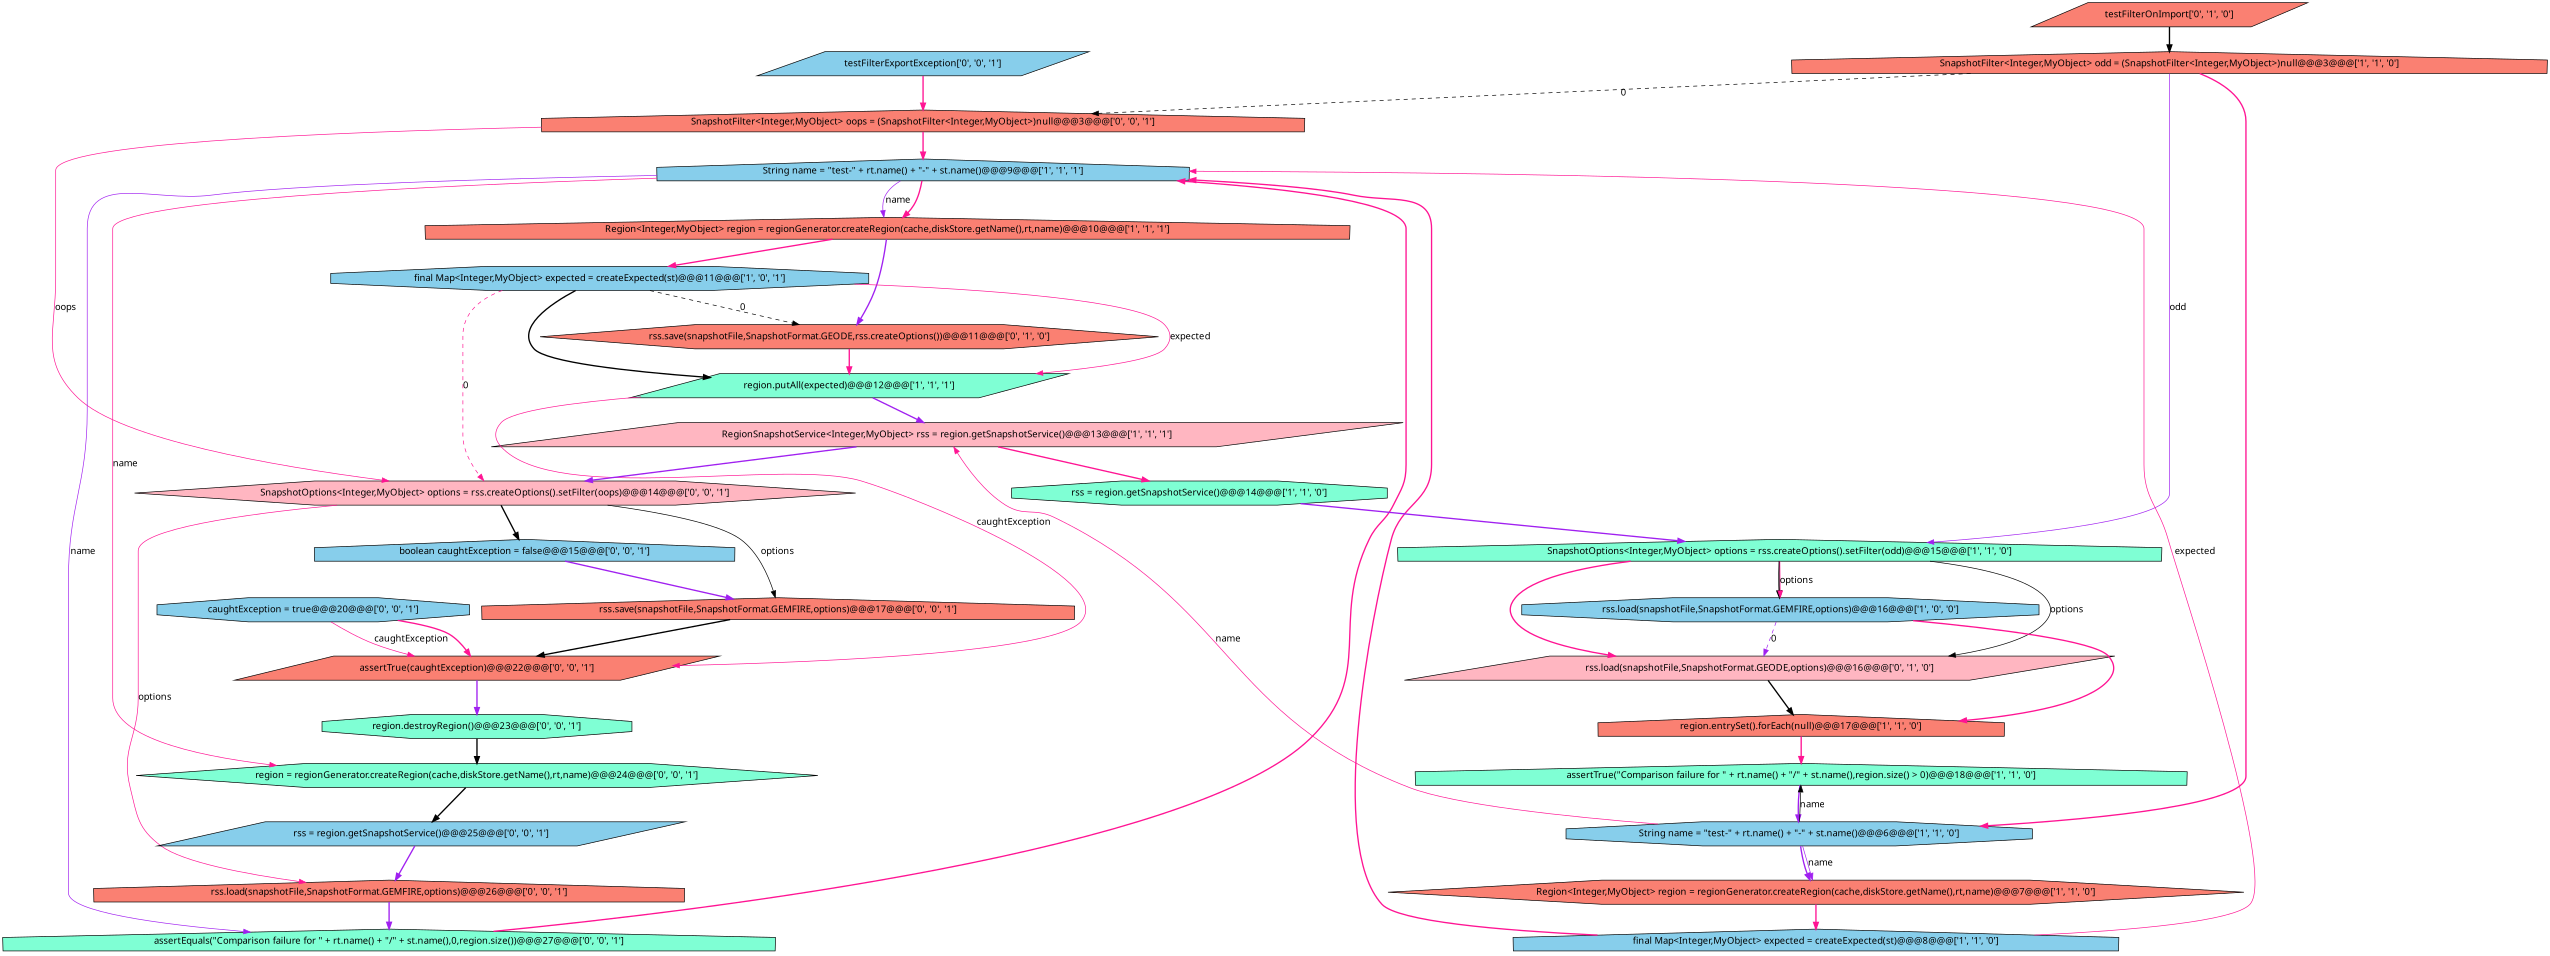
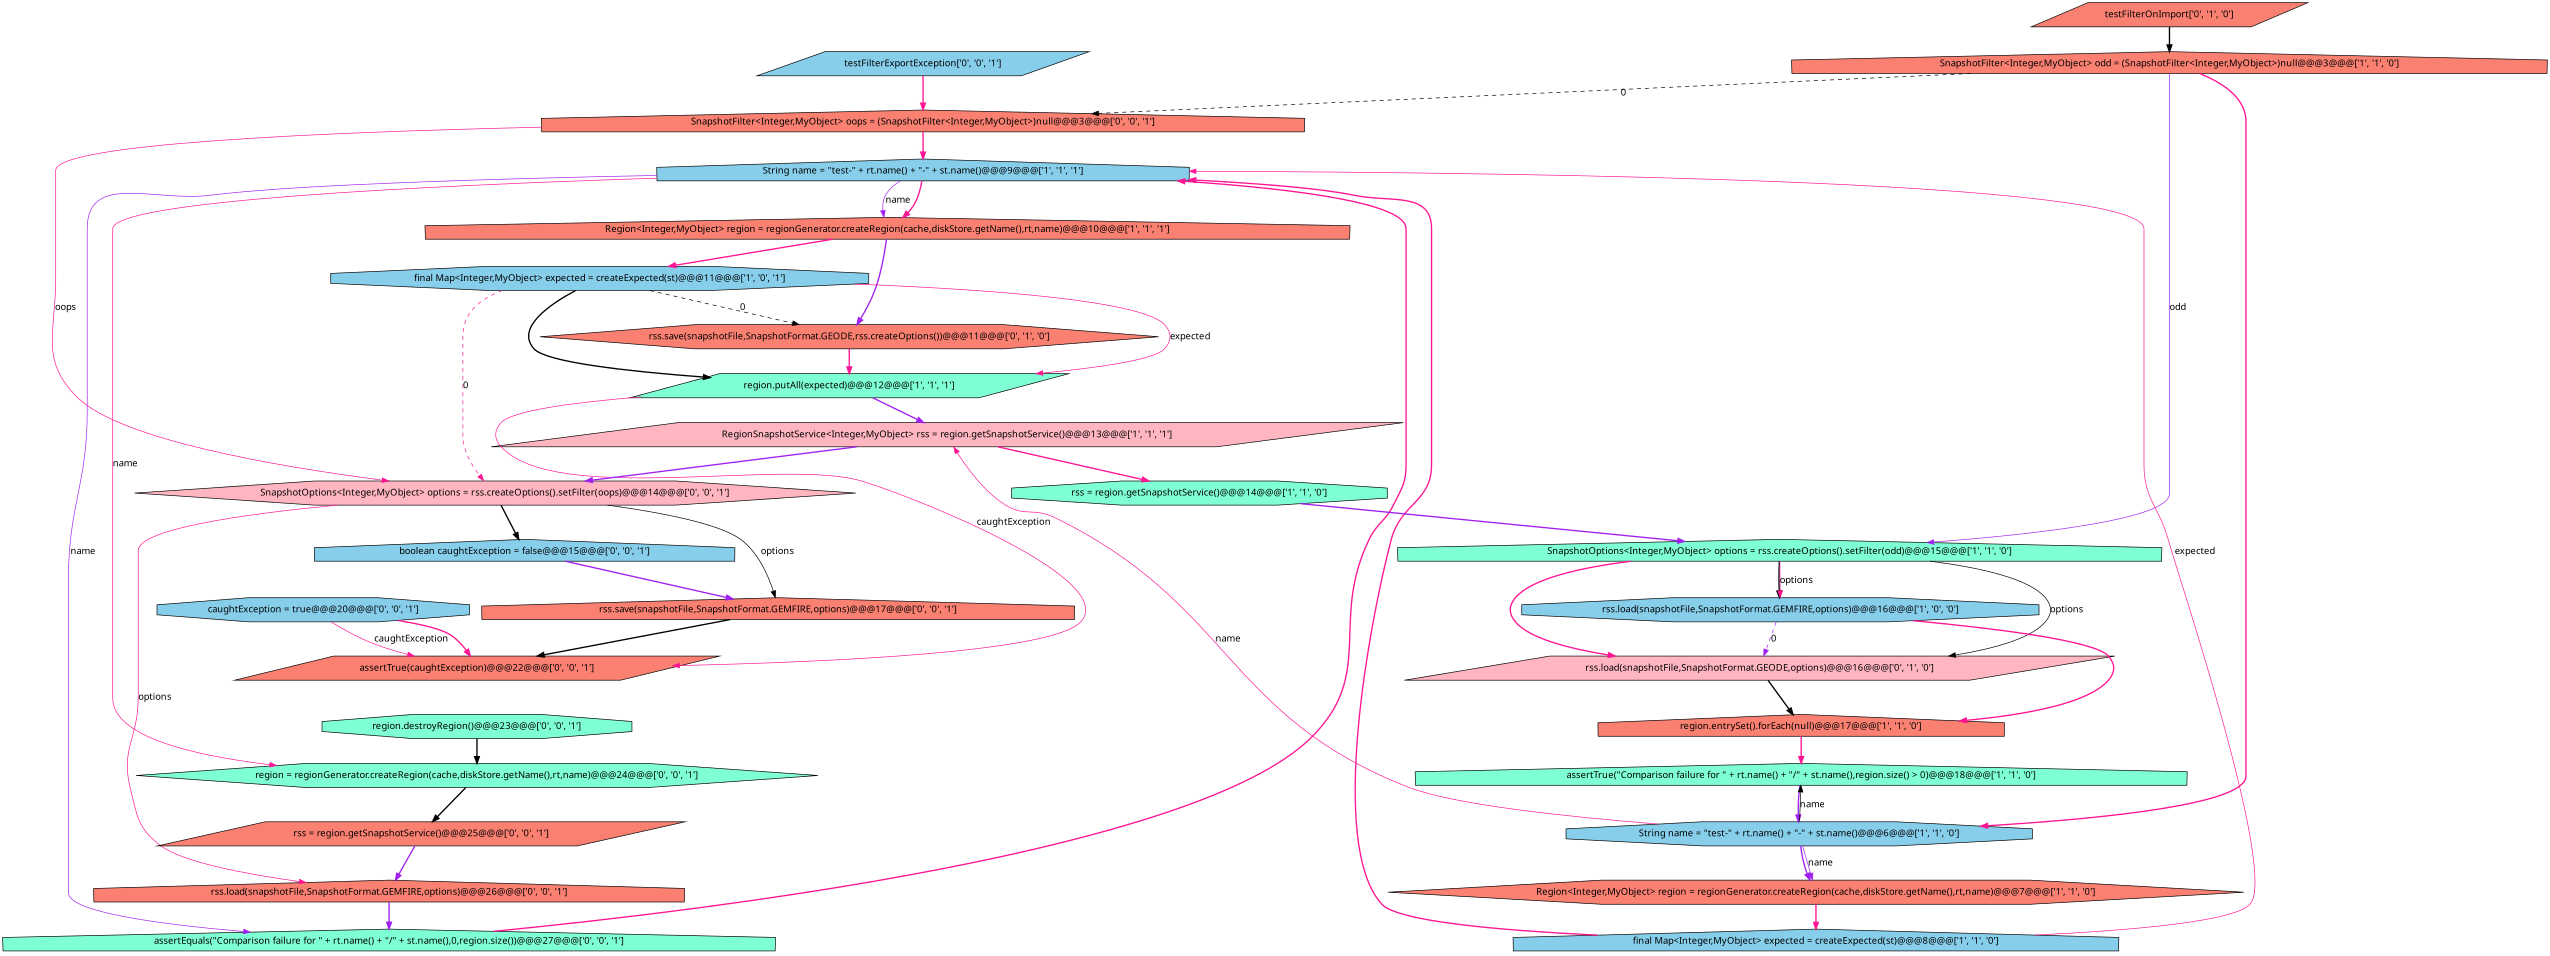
edge "assertTrue(caughtException)@@@22@@@['0', '0', '1']" -> "region.destroyRegion()@@@23@@@['0', '0', '1']": removed
node "rss = region.getSnapshotService()@@@25@@@['0', '0', '1']": fillcolor skyblue -> salmon
